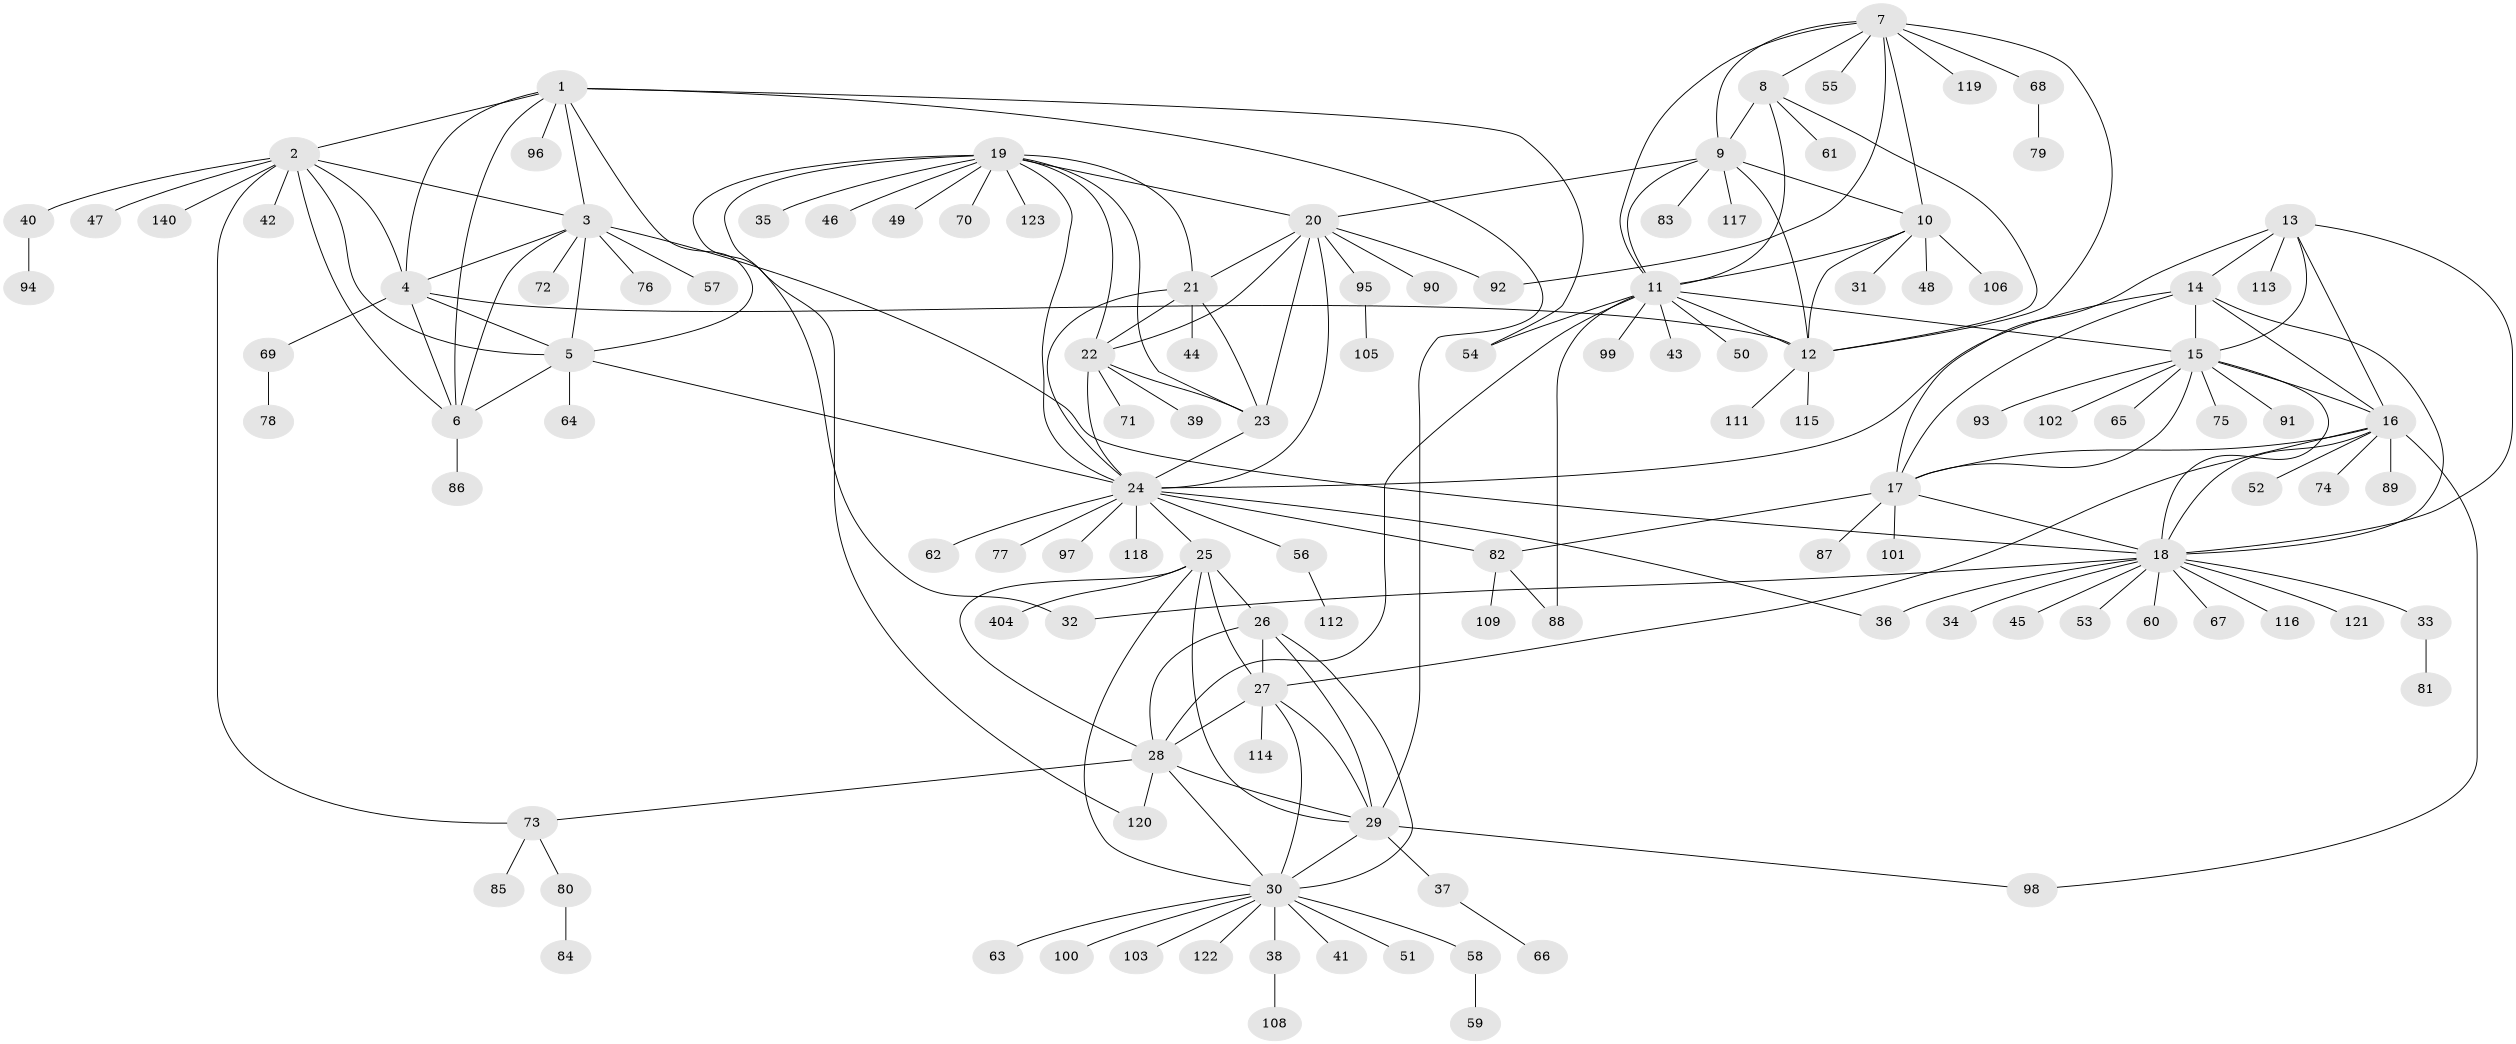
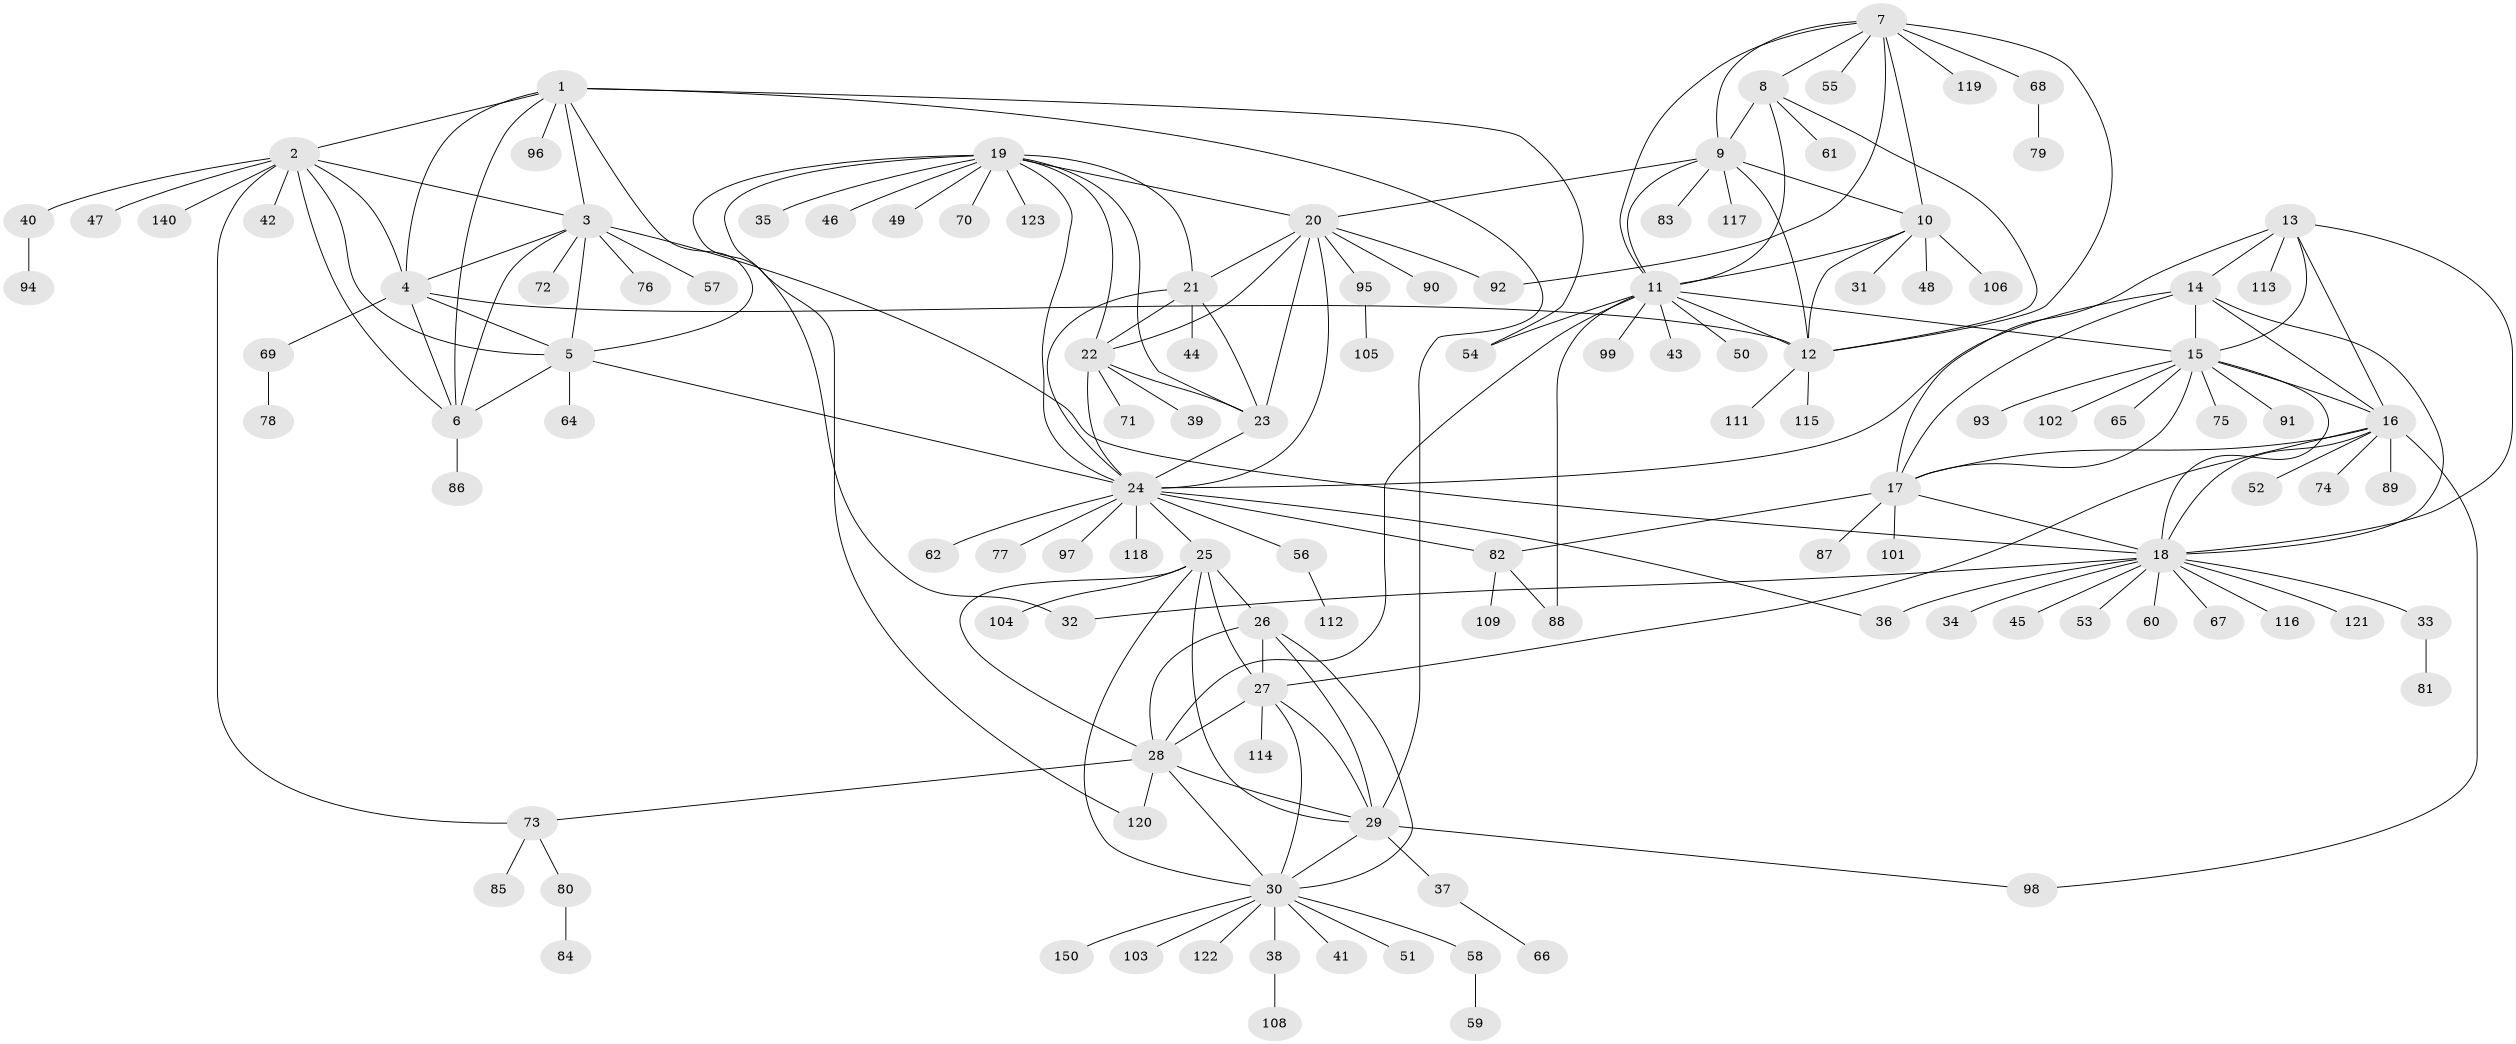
node "404": label "404" -> "104"
node "63": removed
node "100": label "100" -> "150"
